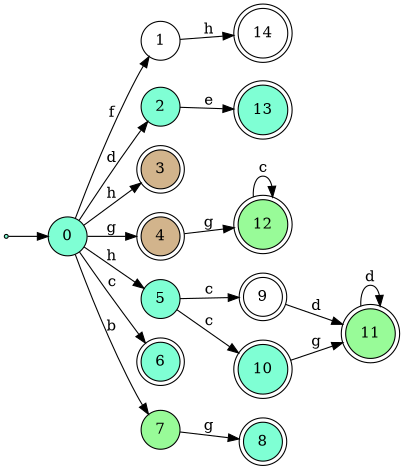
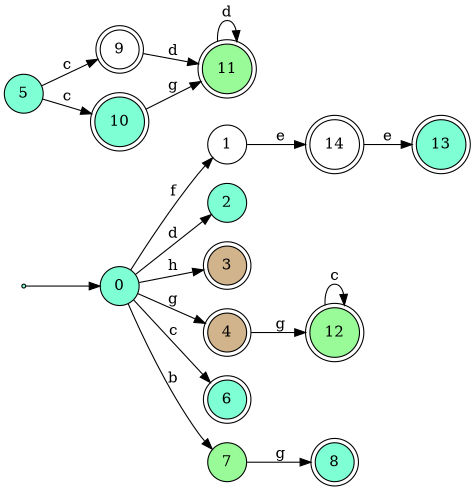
edge "1" -> "14": label "h" -> "e"
edge "2" -> "13": now "14" -> "13"
edge "0" -> "5": removed, label "h"
